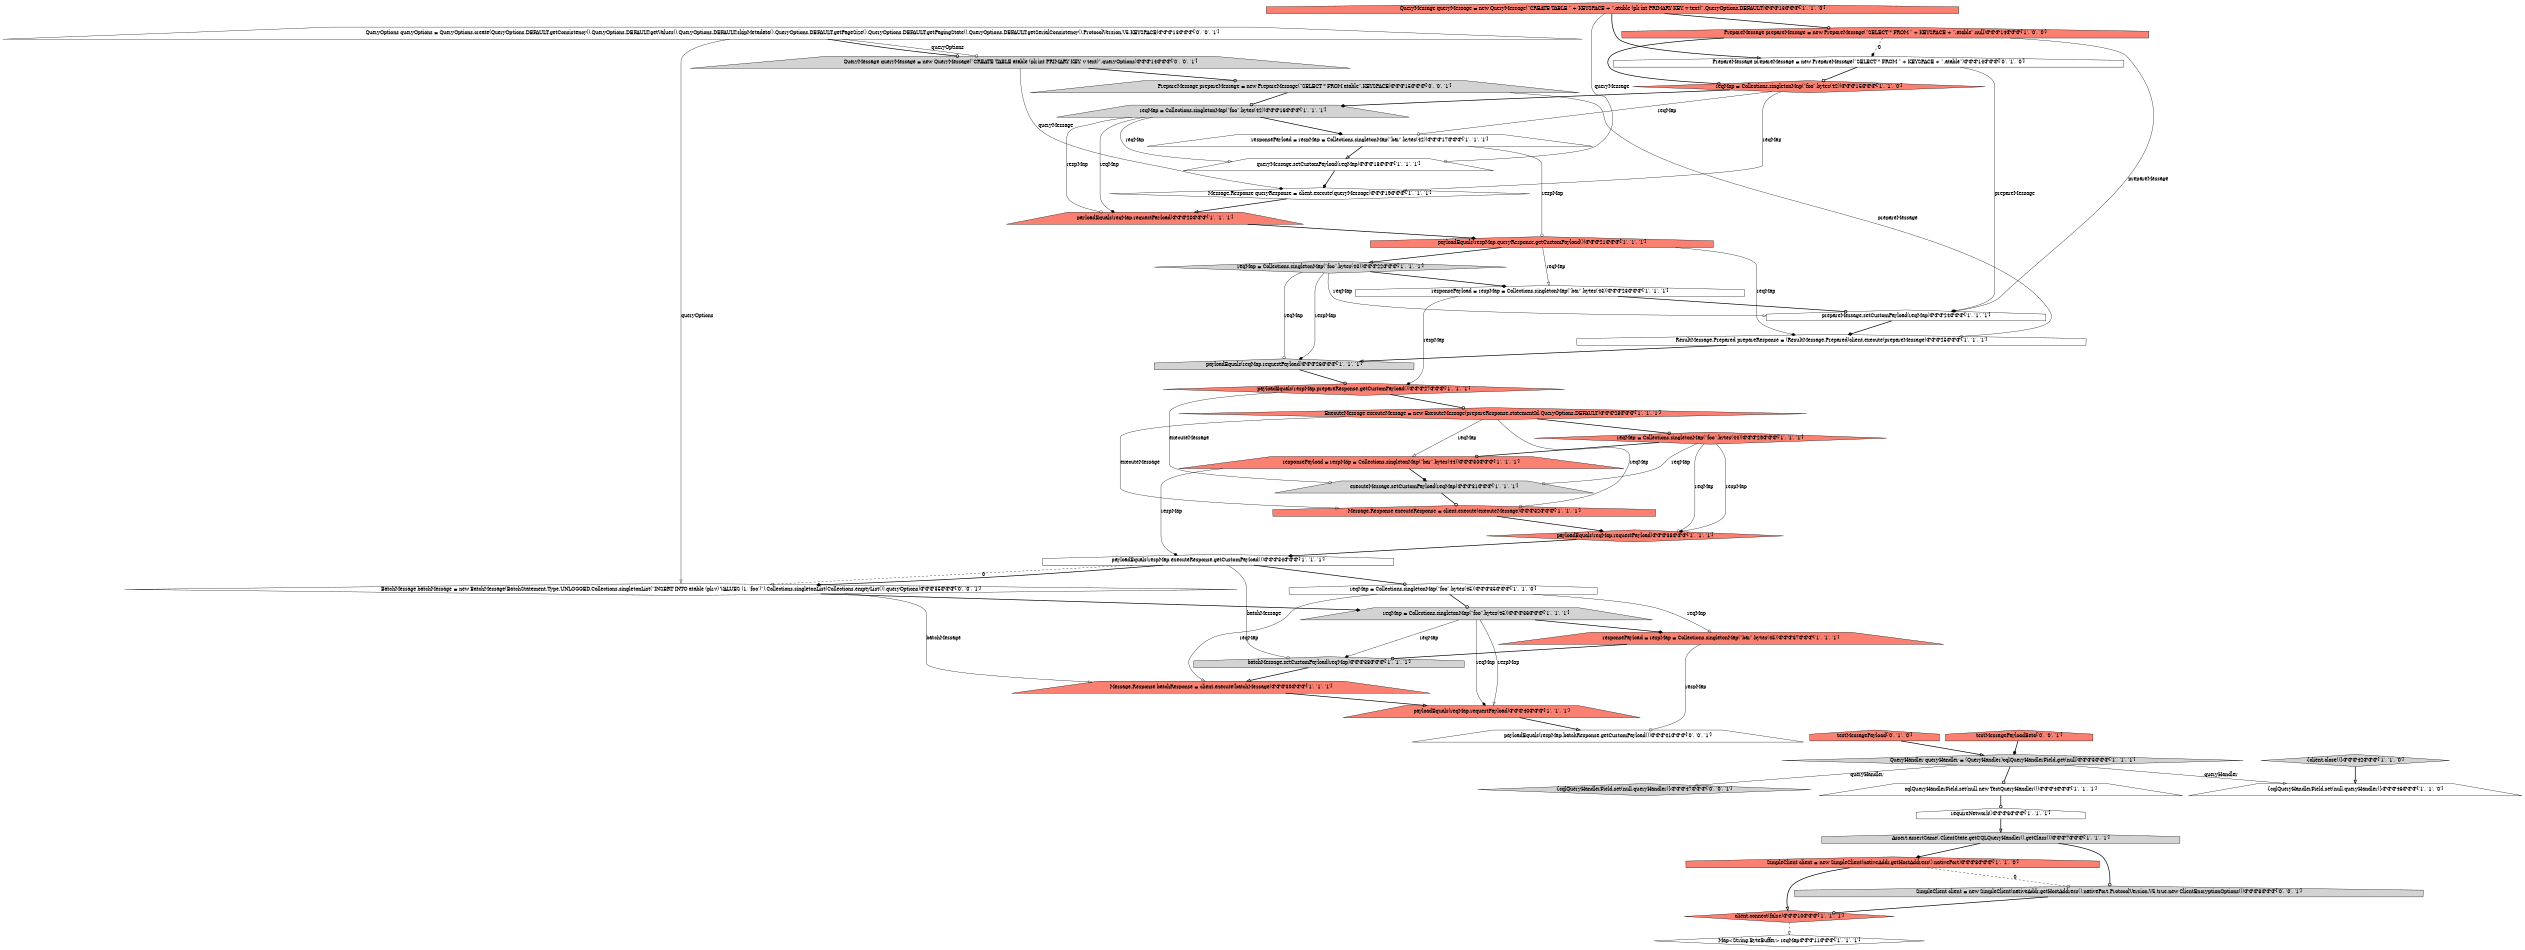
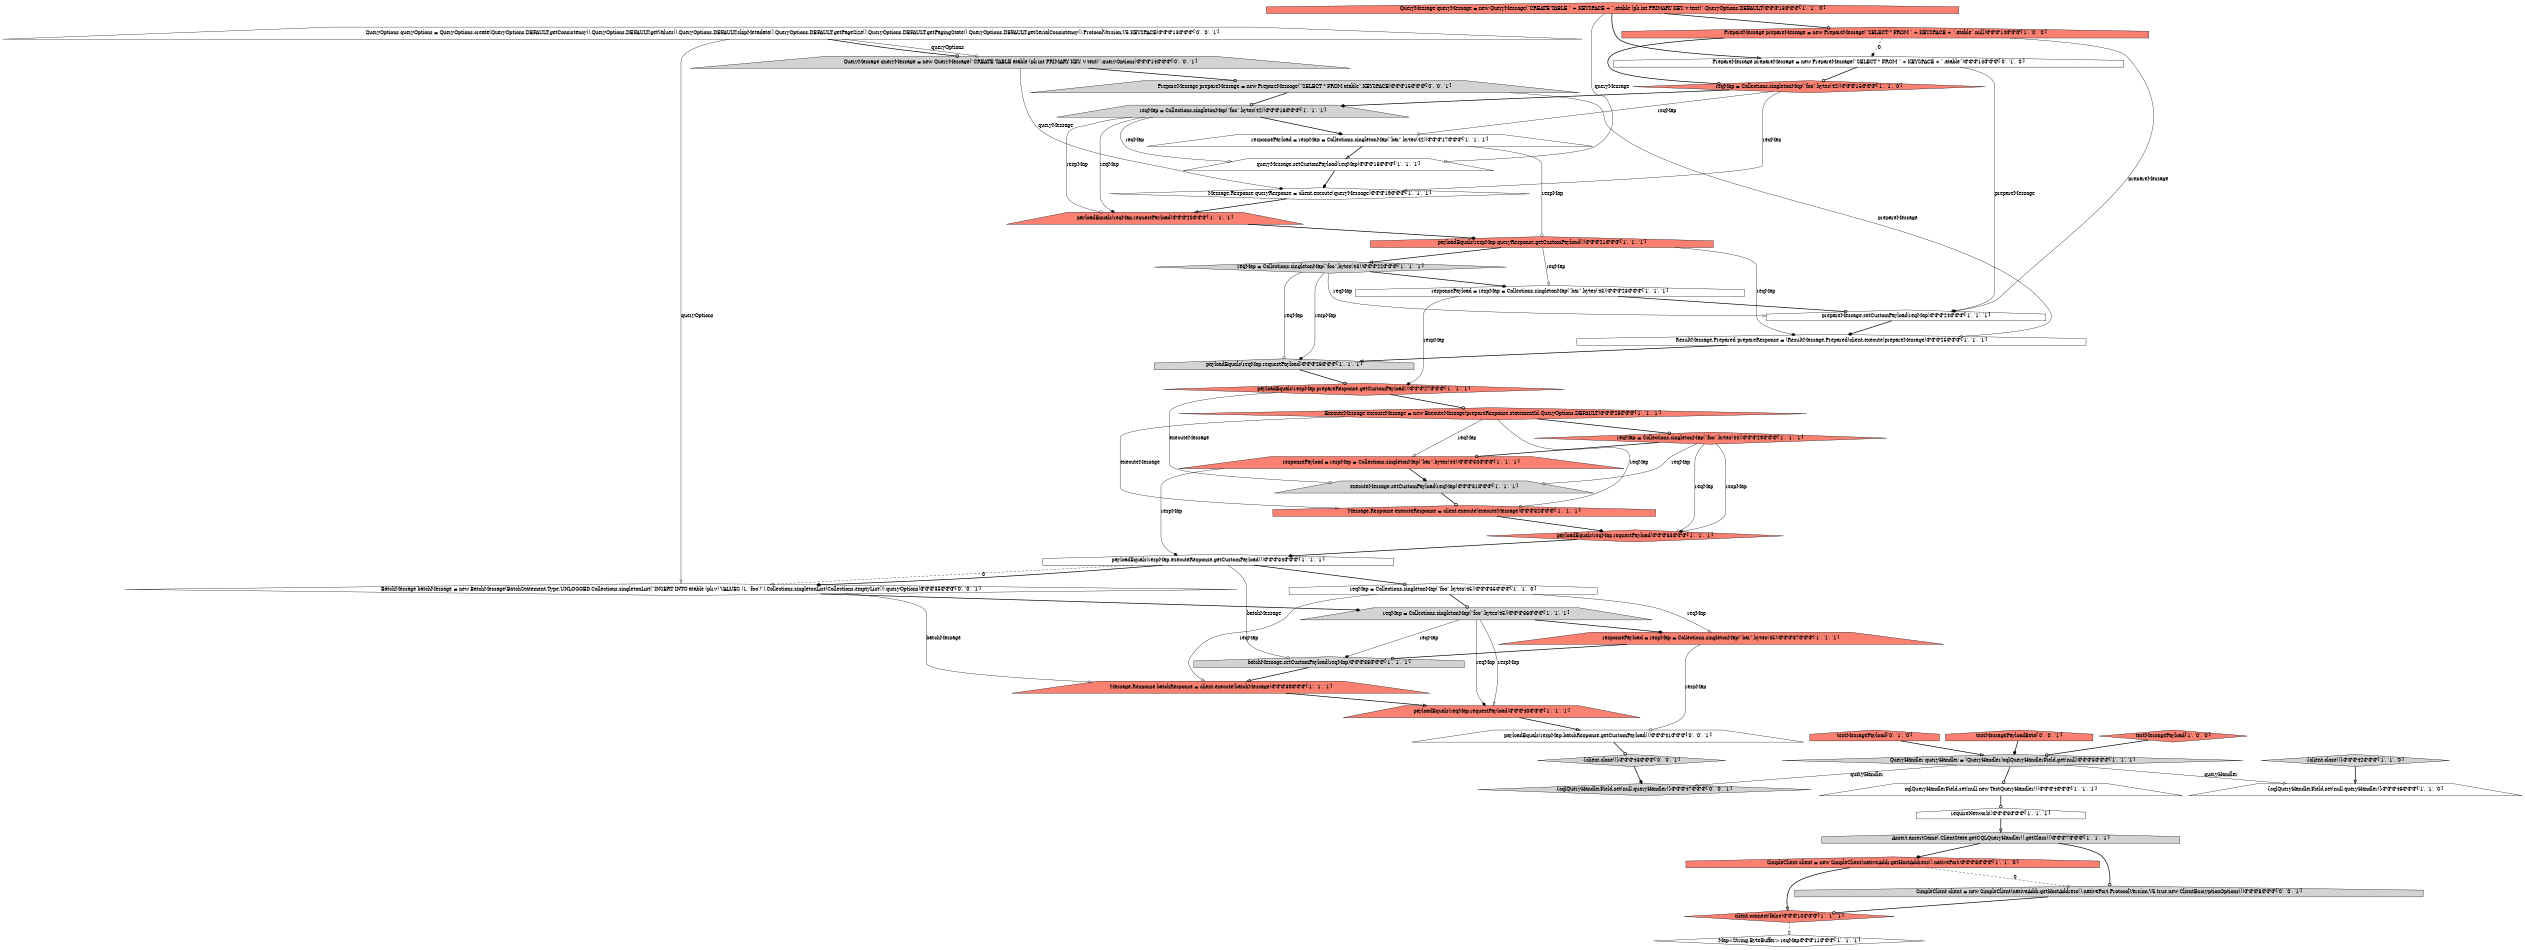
node "testMessagePayload['1', '0', '0']": added
node "{client.close()}@@@43@@@['0', '0', '1']": added
